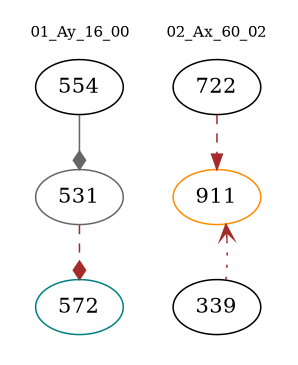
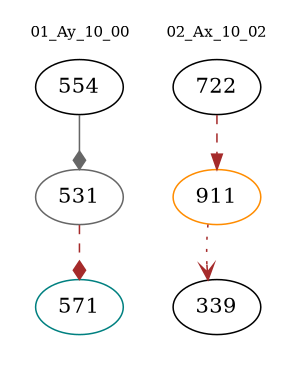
cluster "01_Ay_16_00": label "01_Ay_16_00" -> "01_Ay_10_00"
cluster "02_Ax_60_02": label "02_Ax_60_02" -> "02_Ax_10_02"
edge "339" -> "911": reversed
node "572": label "572" -> "571"
